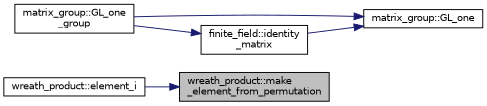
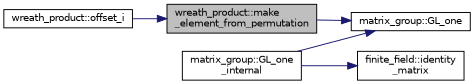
node "matrix_group::GL_one _group": label "matrix_group::GL_one _group" -> "matrix_group::GL_one _internal"
edge "finite_field::identity _matrix" -> "matrix_group::GL_one": now "wreath_product::make _element_from_permutation" -> "matrix_group::GL_one"
node "wreath_product::element_i": label "wreath_product::element_i" -> "wreath_product::offset_i"
